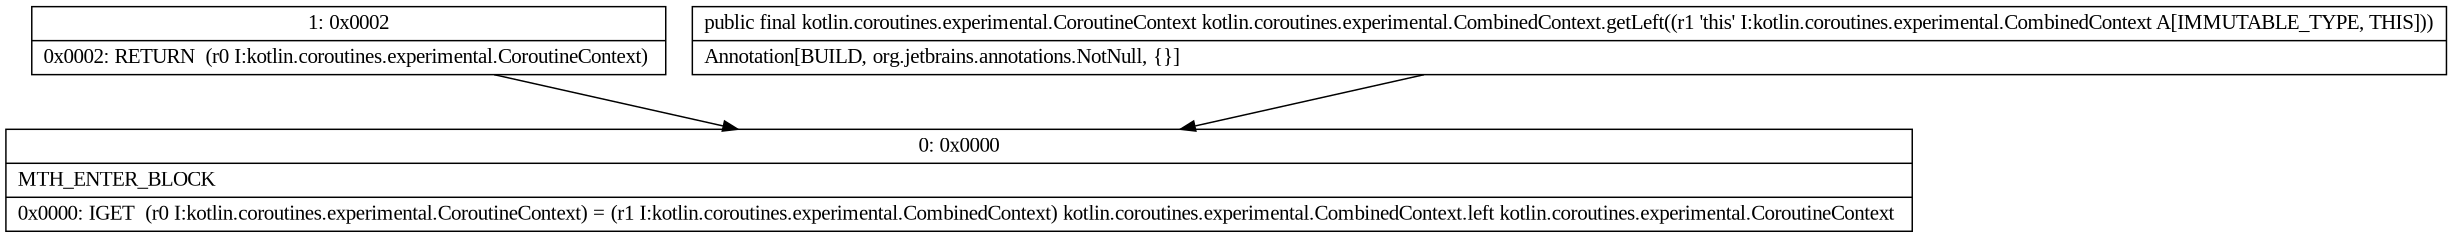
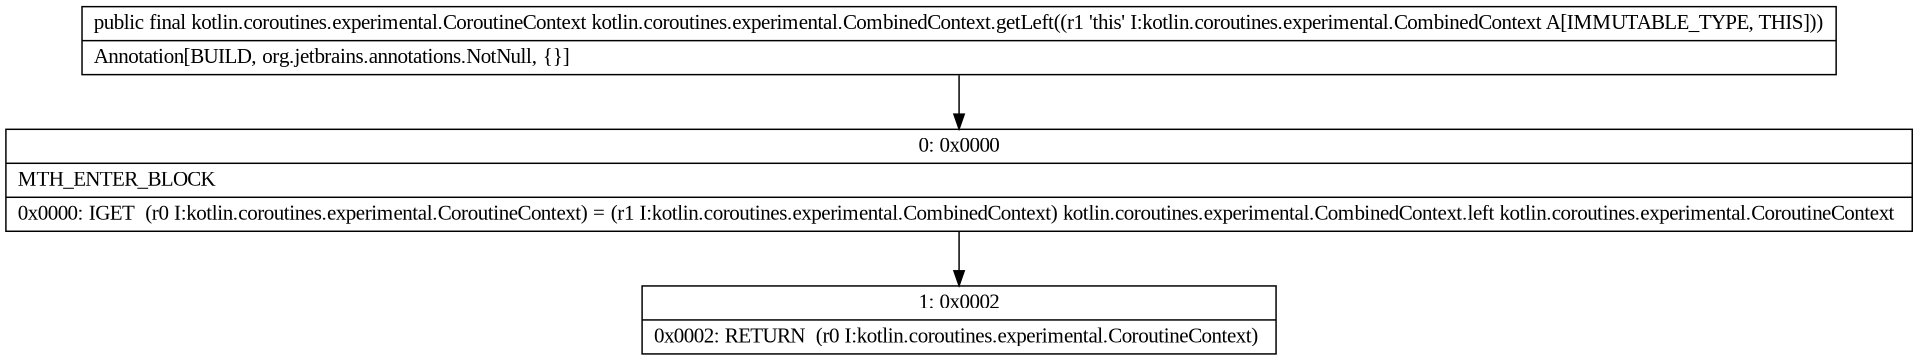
edge "1: 0x0002" -> "0: 0x0000": reversed
